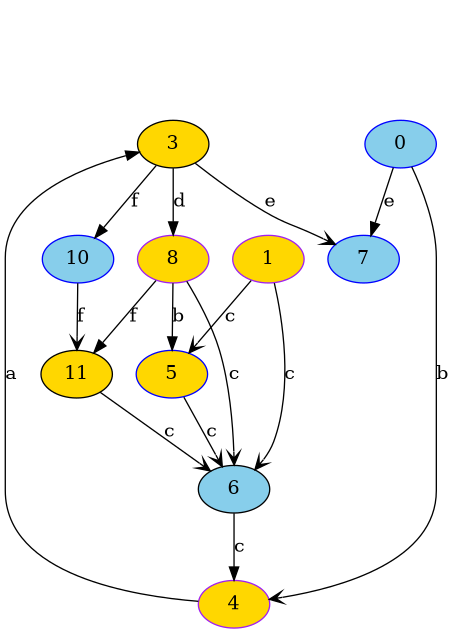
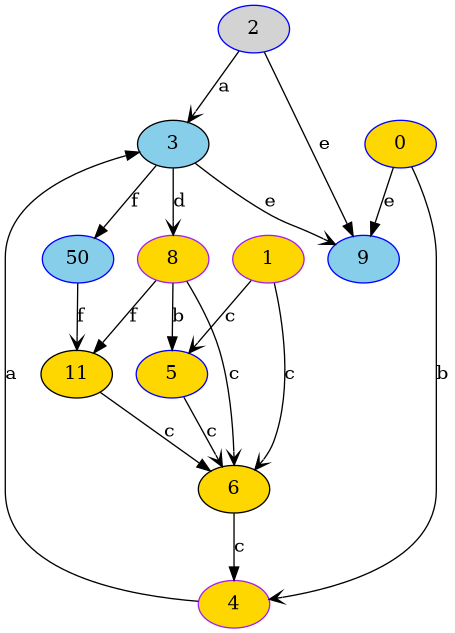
node "2": added
node "3": fillcolor gold -> skyblue
node "0": fillcolor skyblue -> gold
edge "3" -> "8": arrowhead normal -> vee
node "10": label "10" -> "50"
node "7": label "7" -> "9"
edge "11" -> "6": arrowhead vee -> normal
node "6": fillcolor skyblue -> gold
